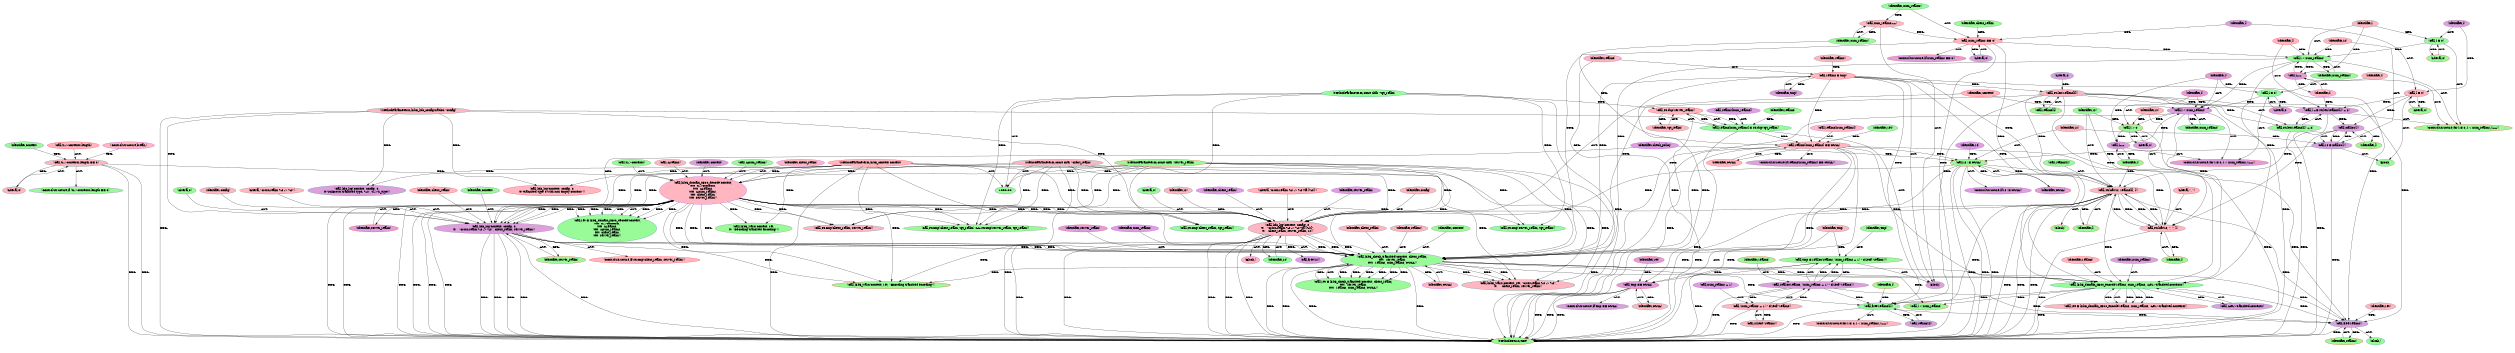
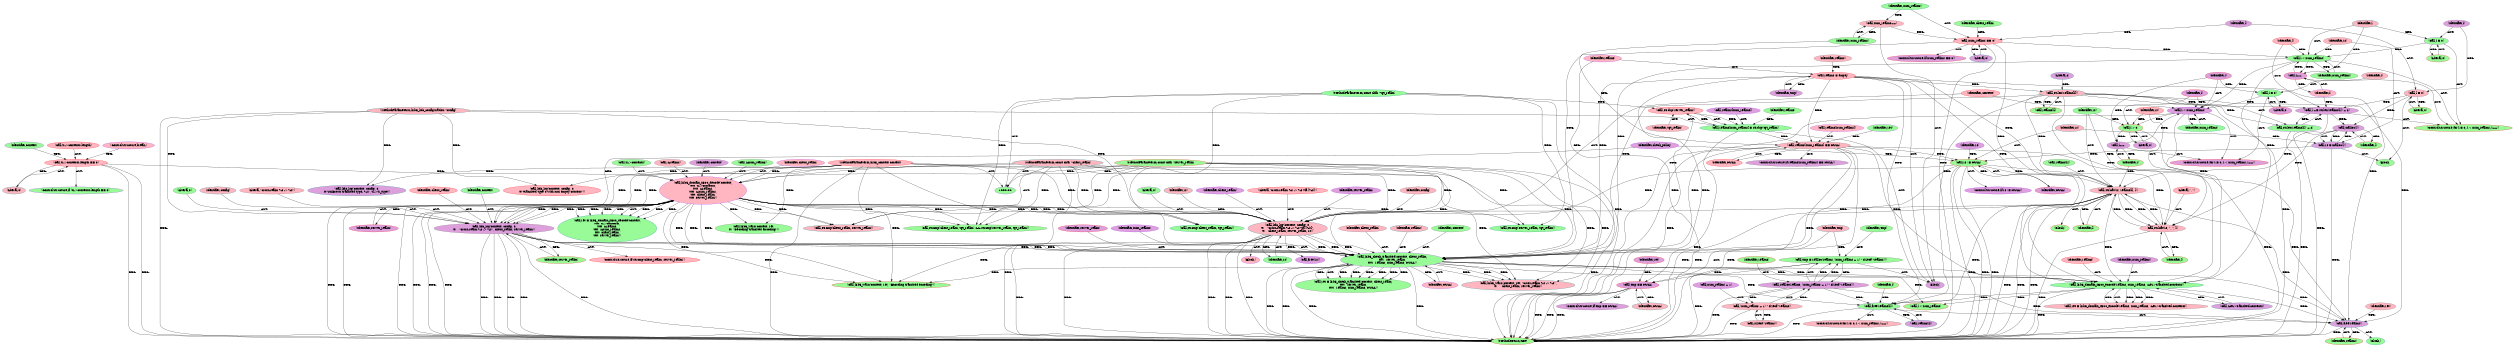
node "(Call,realms = tmp)": label "(Call,realms = tmp)" -> "(Call,realms = empty)"
edge "(Call,l = 0)" -> "(Call,l += strlen(realms[i]) + 2)": label "DDG: " -> "CFG: "
edge "(Call,strdup(server_realm))" -> "(Identifier,tgt_realm)": removed, label "CFG:"
node "(Call,tr->contents.length == 0)": color teal -> red
edge "(MethodParameterIn,const char *client_realm)" -> "(Call,strcmp(client_realm, server_realm))": label "DDG: " -> "AST: "
edge "(Call,free(realms[i]))" -> "(Call,free(realms))": label "DDG: " -> "AST: "
